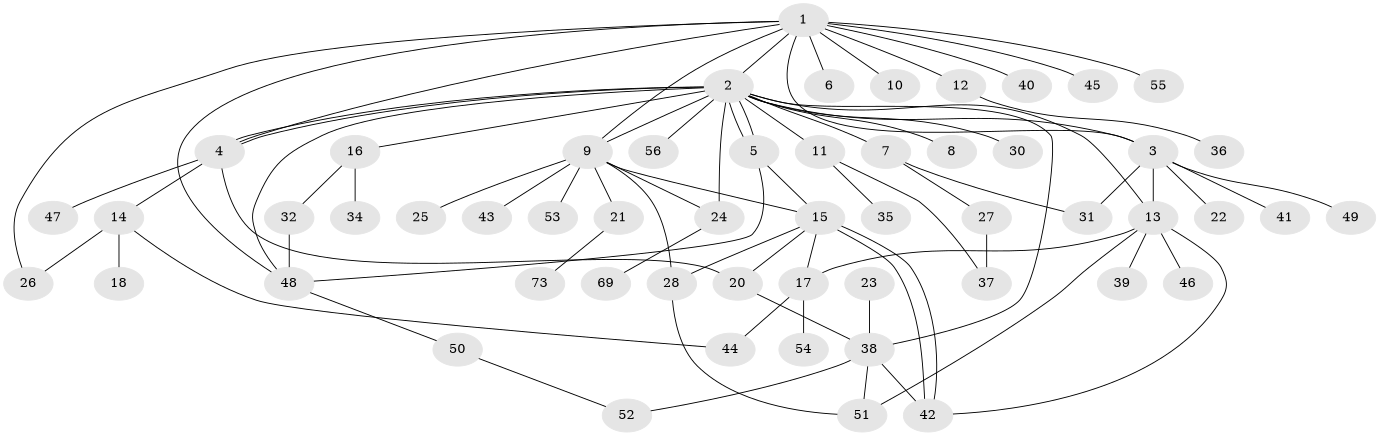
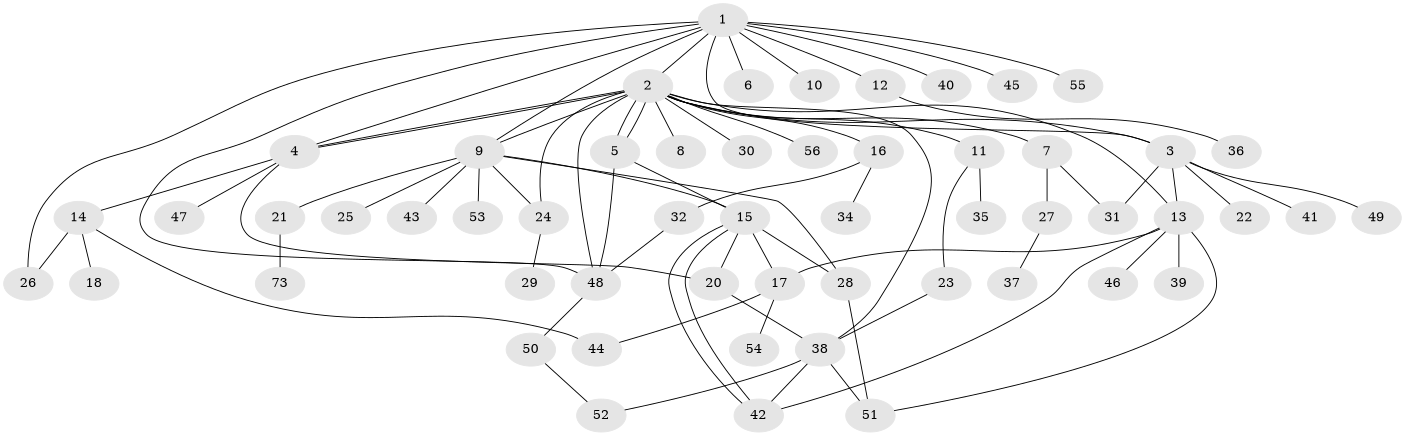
edge "11" -- "37": now "11" -- "23"
node "69": label "69" -> "29"
